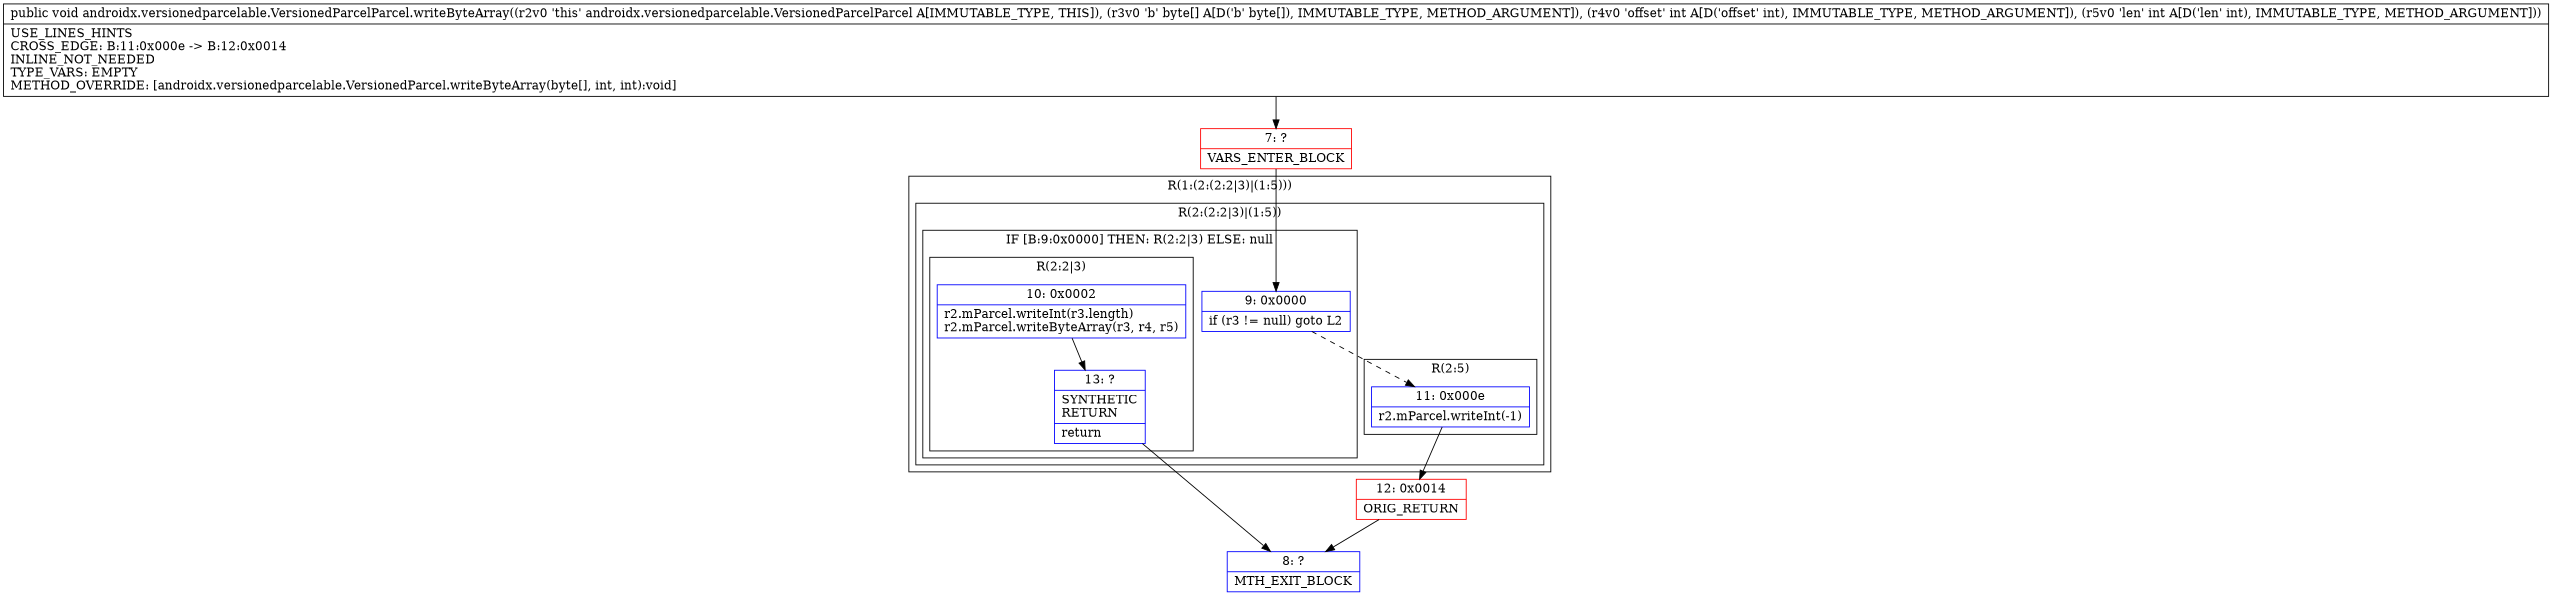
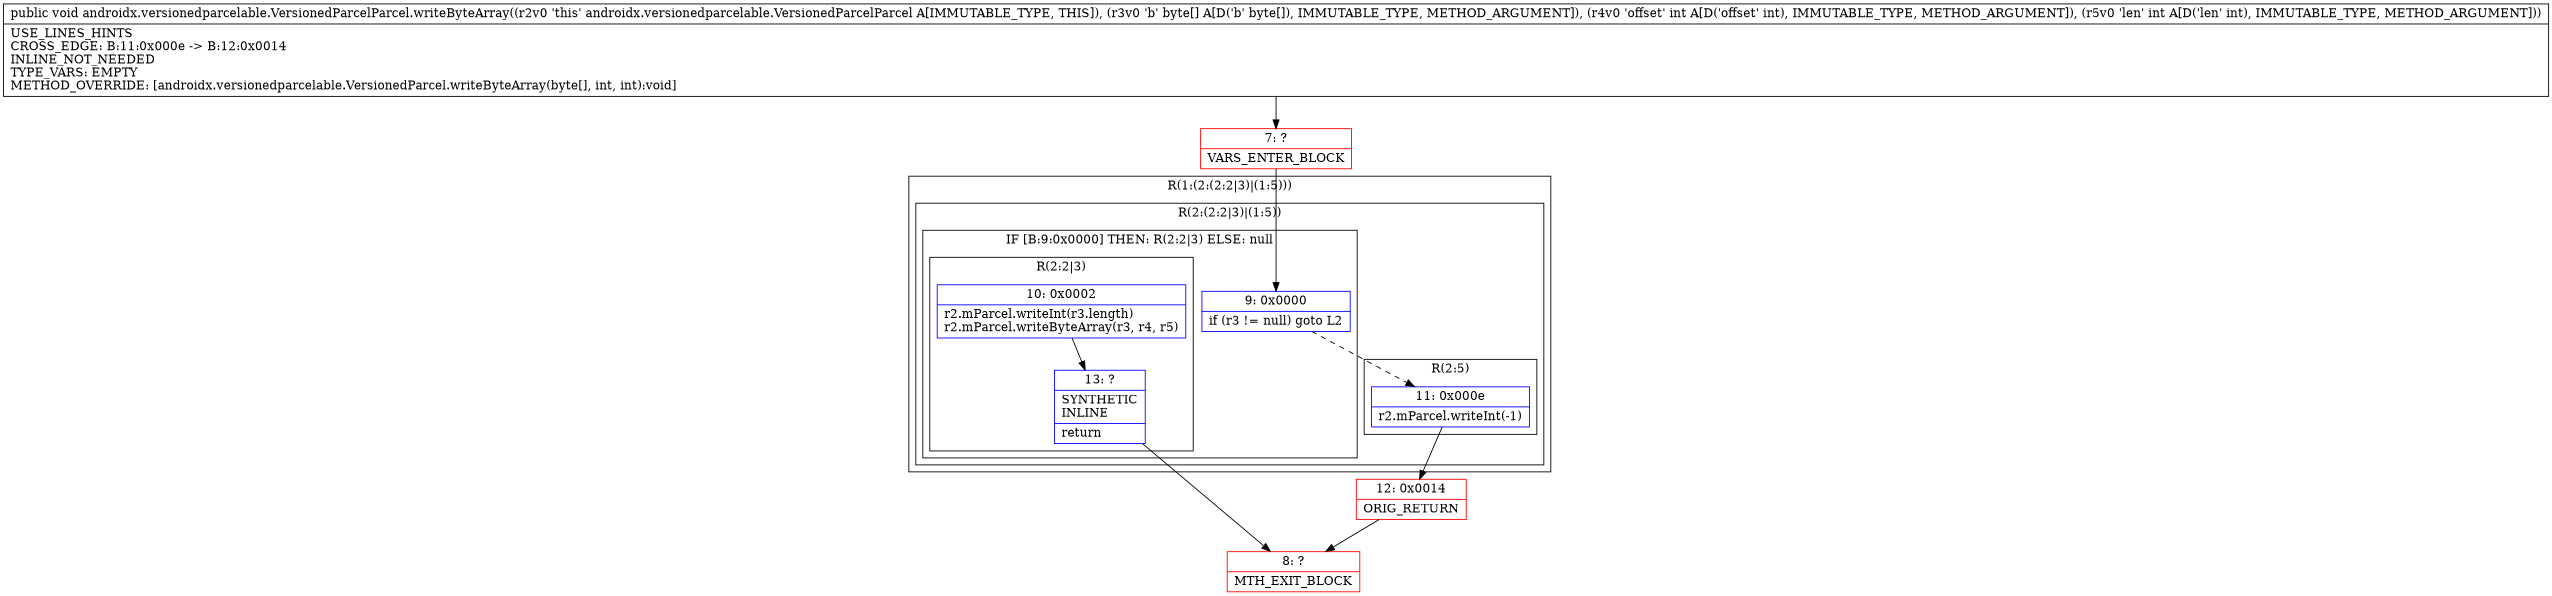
node "13: ?": text "RETURN" -> "INLINE"
node "8: ?": color blue -> red
